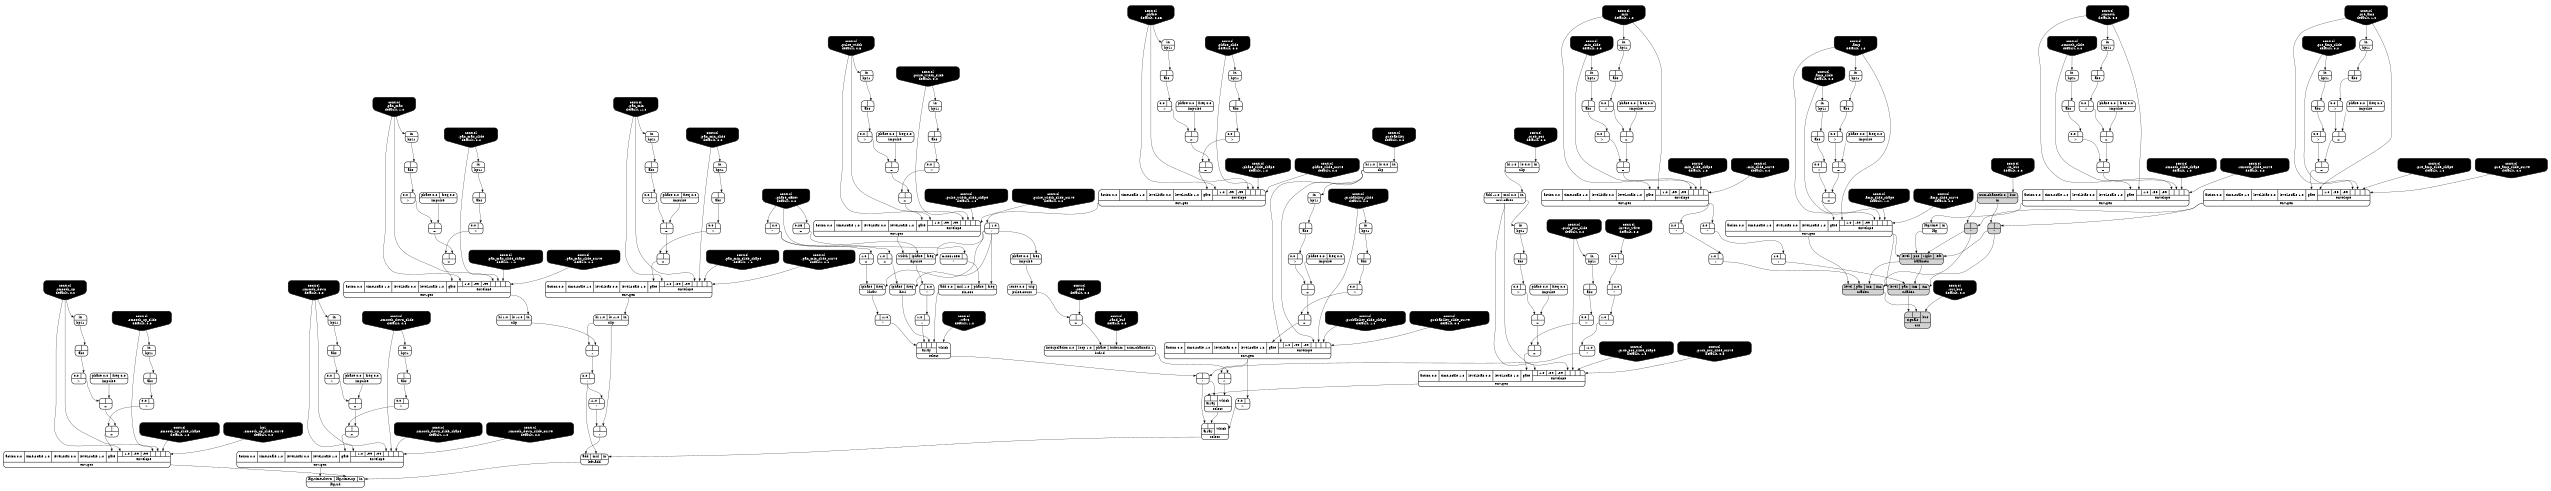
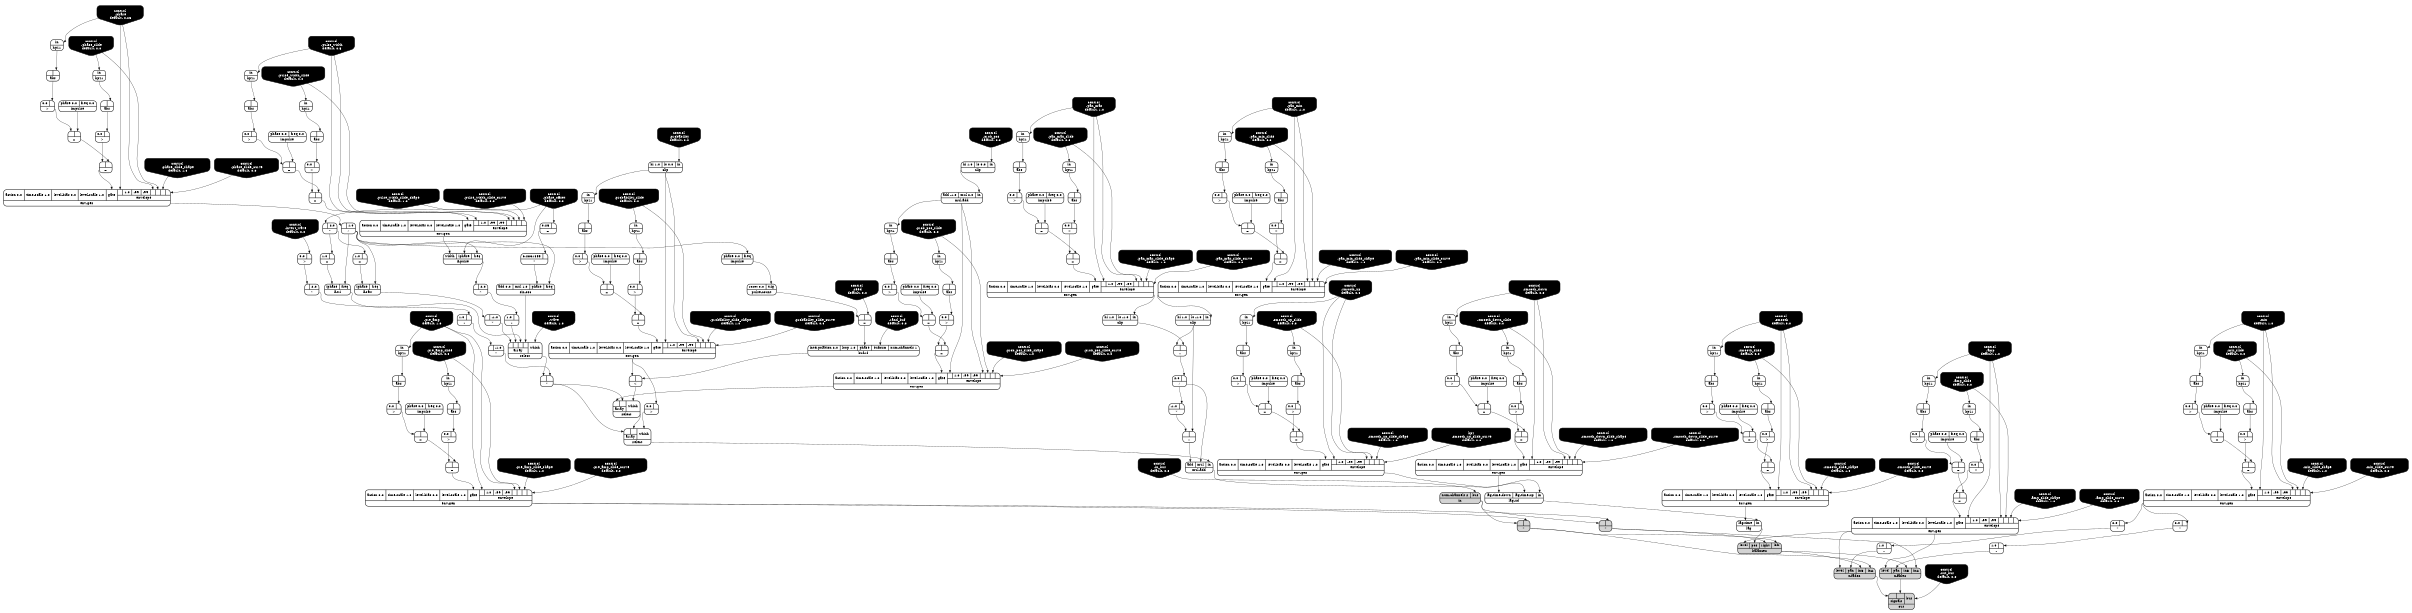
node "add -1.0": text "mul-offset" -> "mul-add"
node "add": text "left-add" -> "mul-add"
edge "lag-time-down" -> "lag-time": added
